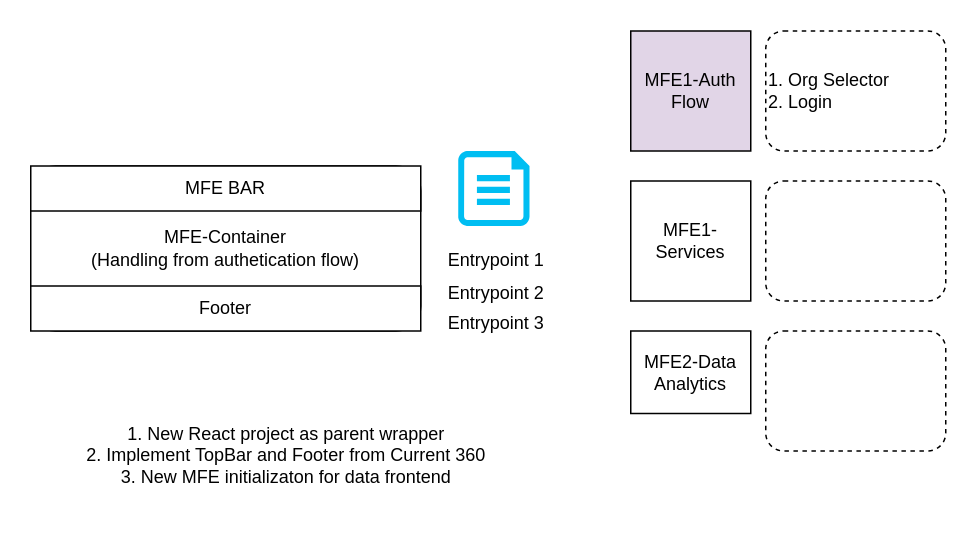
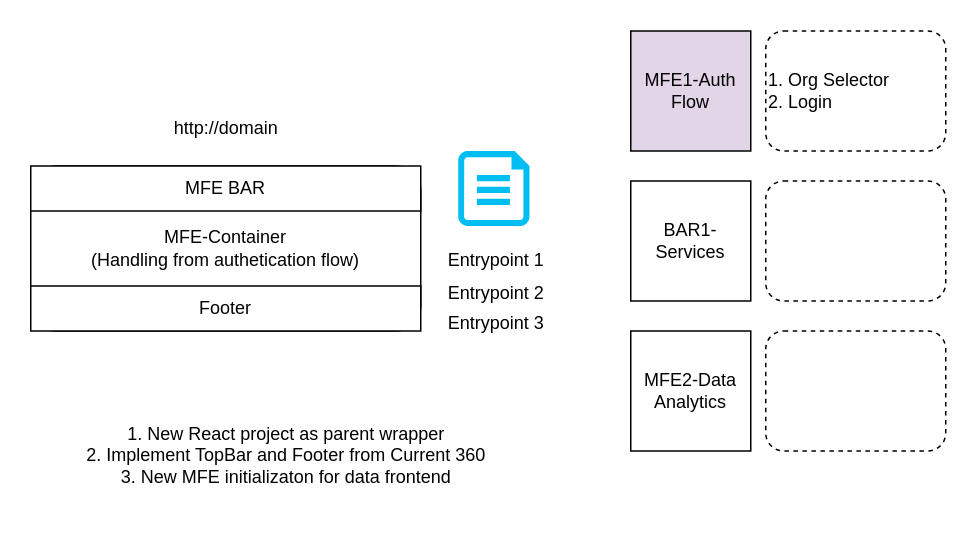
node "http://domain": added
node "MFE1-Services": label "MFE1-Services" -> "BAR1-Services"
node "MFE2-Data Analytics": size 120x83 -> 120x120
